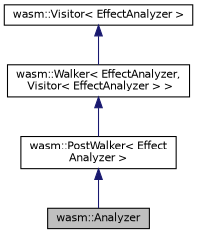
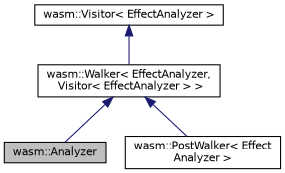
edge "wasm::Analyzer" -> "wasm::PostWalker< Effect Analyzer >": now "wasm::Analyzer" -> "wasm::Walker< EffectAnalyzer, Visitor< EffectAnalyzer > >"
